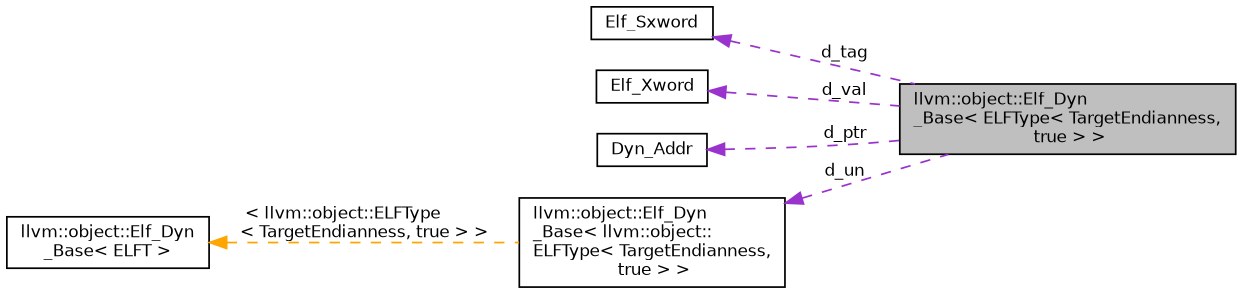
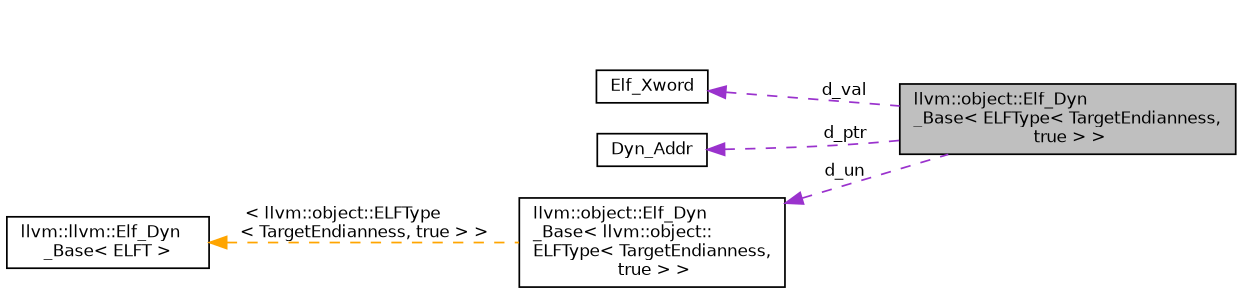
node "Elf_Sxword": removed
node "llvm::object::Elf_Dyn _Base< ELFT >": label "llvm::object::Elf_Dyn _Base< ELFT >" -> "llvm::llvm::Elf_Dyn _Base< ELFT >"
